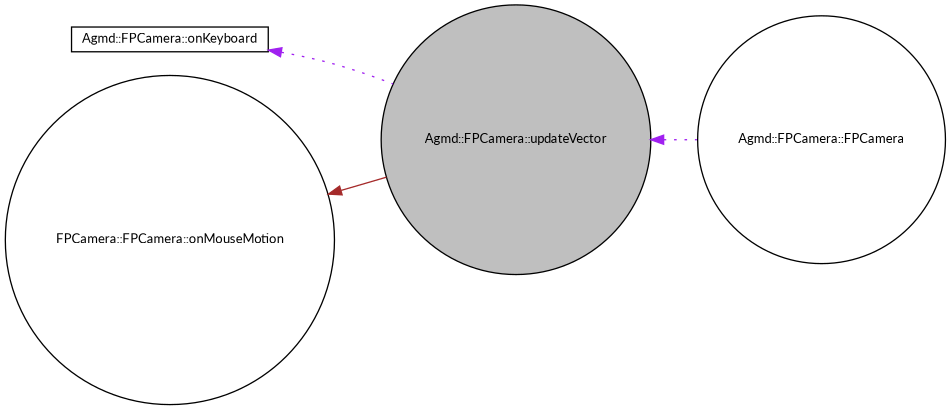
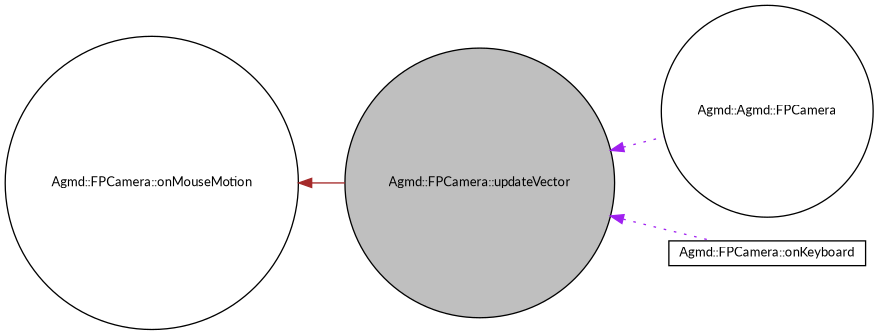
edge "Agmd::FPCamera::updateVector" -> "Agmd::FPCamera::onKeyboard": reversed
node "Agmd::FPCamera::FPCamera": label "Agmd::FPCamera::FPCamera" -> "Agmd::Agmd::FPCamera"
node "FPCamera::FPCamera::onMouseMotion": label "FPCamera::FPCamera::onMouseMotion" -> "Agmd::FPCamera::onMouseMotion"
